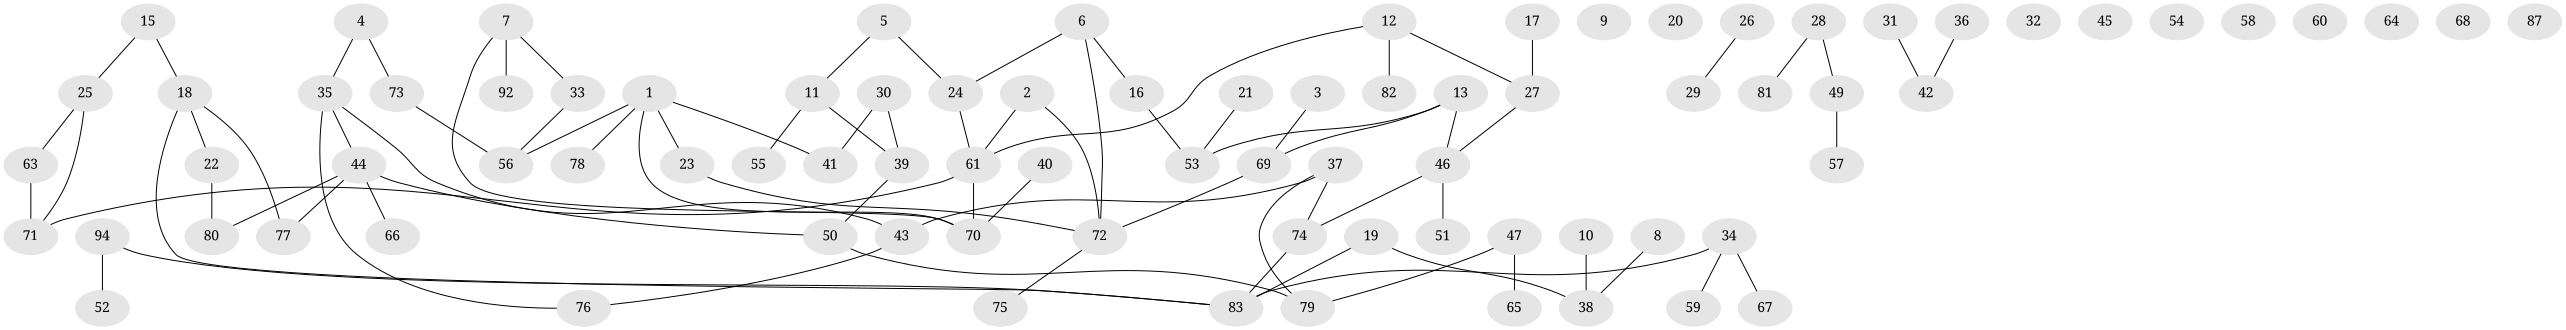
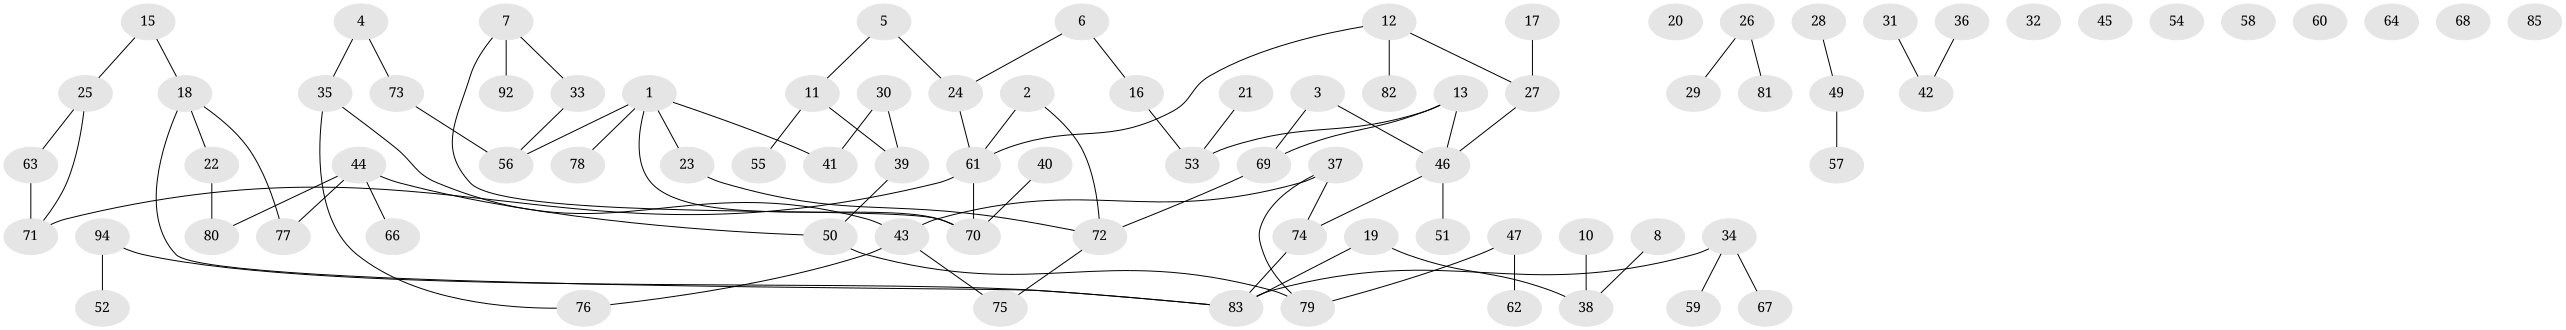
node "9": removed
node "87": label "87" -> "85"
edge "28" -- "81": now "26" -- "81"
edge "6" -- "72": removed
edge "35" -- "44": removed
edge "3" -- "46": added
edge "43" -- "75": added
node "65": label "65" -> "62"
